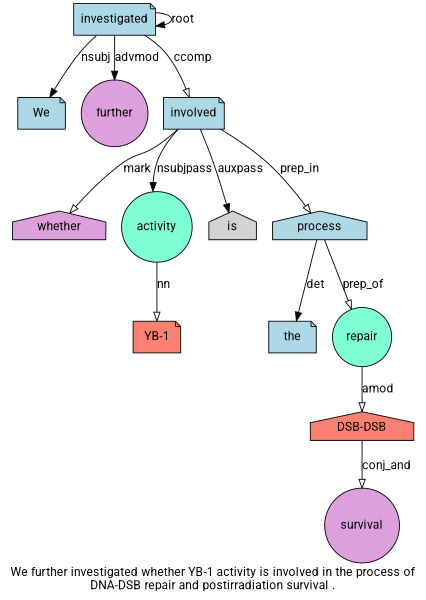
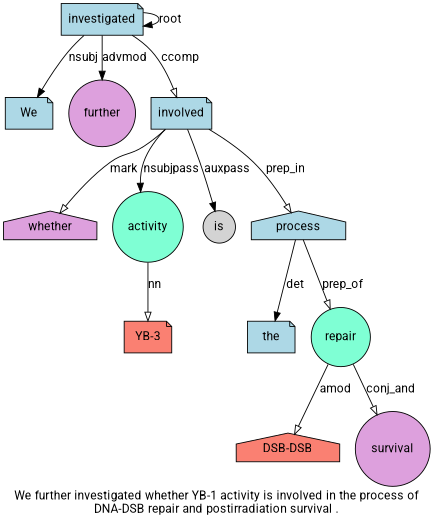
node "is": shape house -> circle
node "YB-1": label "YB-1" -> "YB-3"
edge "DSB-DSB" -> "survival": now "repair" -> "survival"
